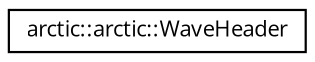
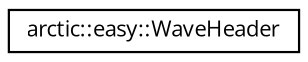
node "arctic::arctic::WaveHeader": label "arctic::arctic::WaveHeader" -> "arctic::easy::WaveHeader"
